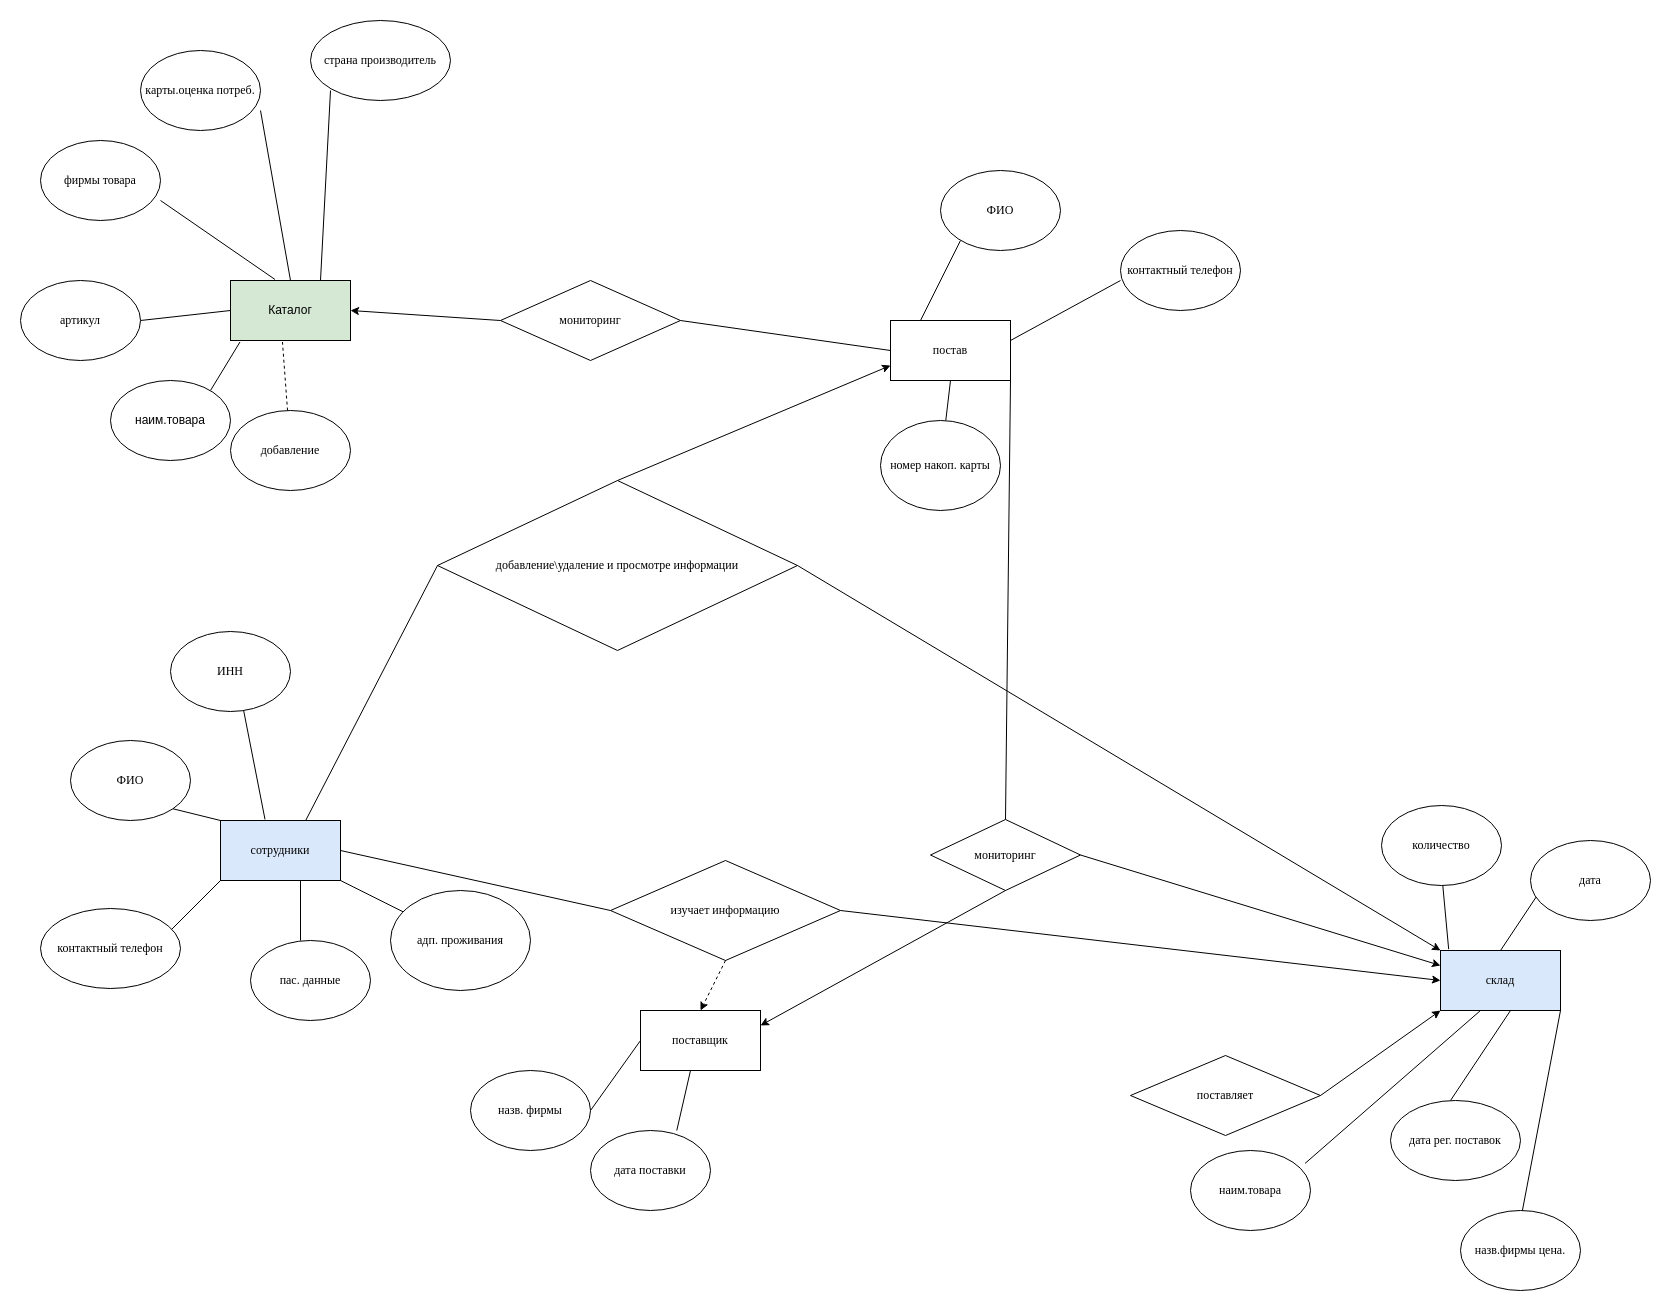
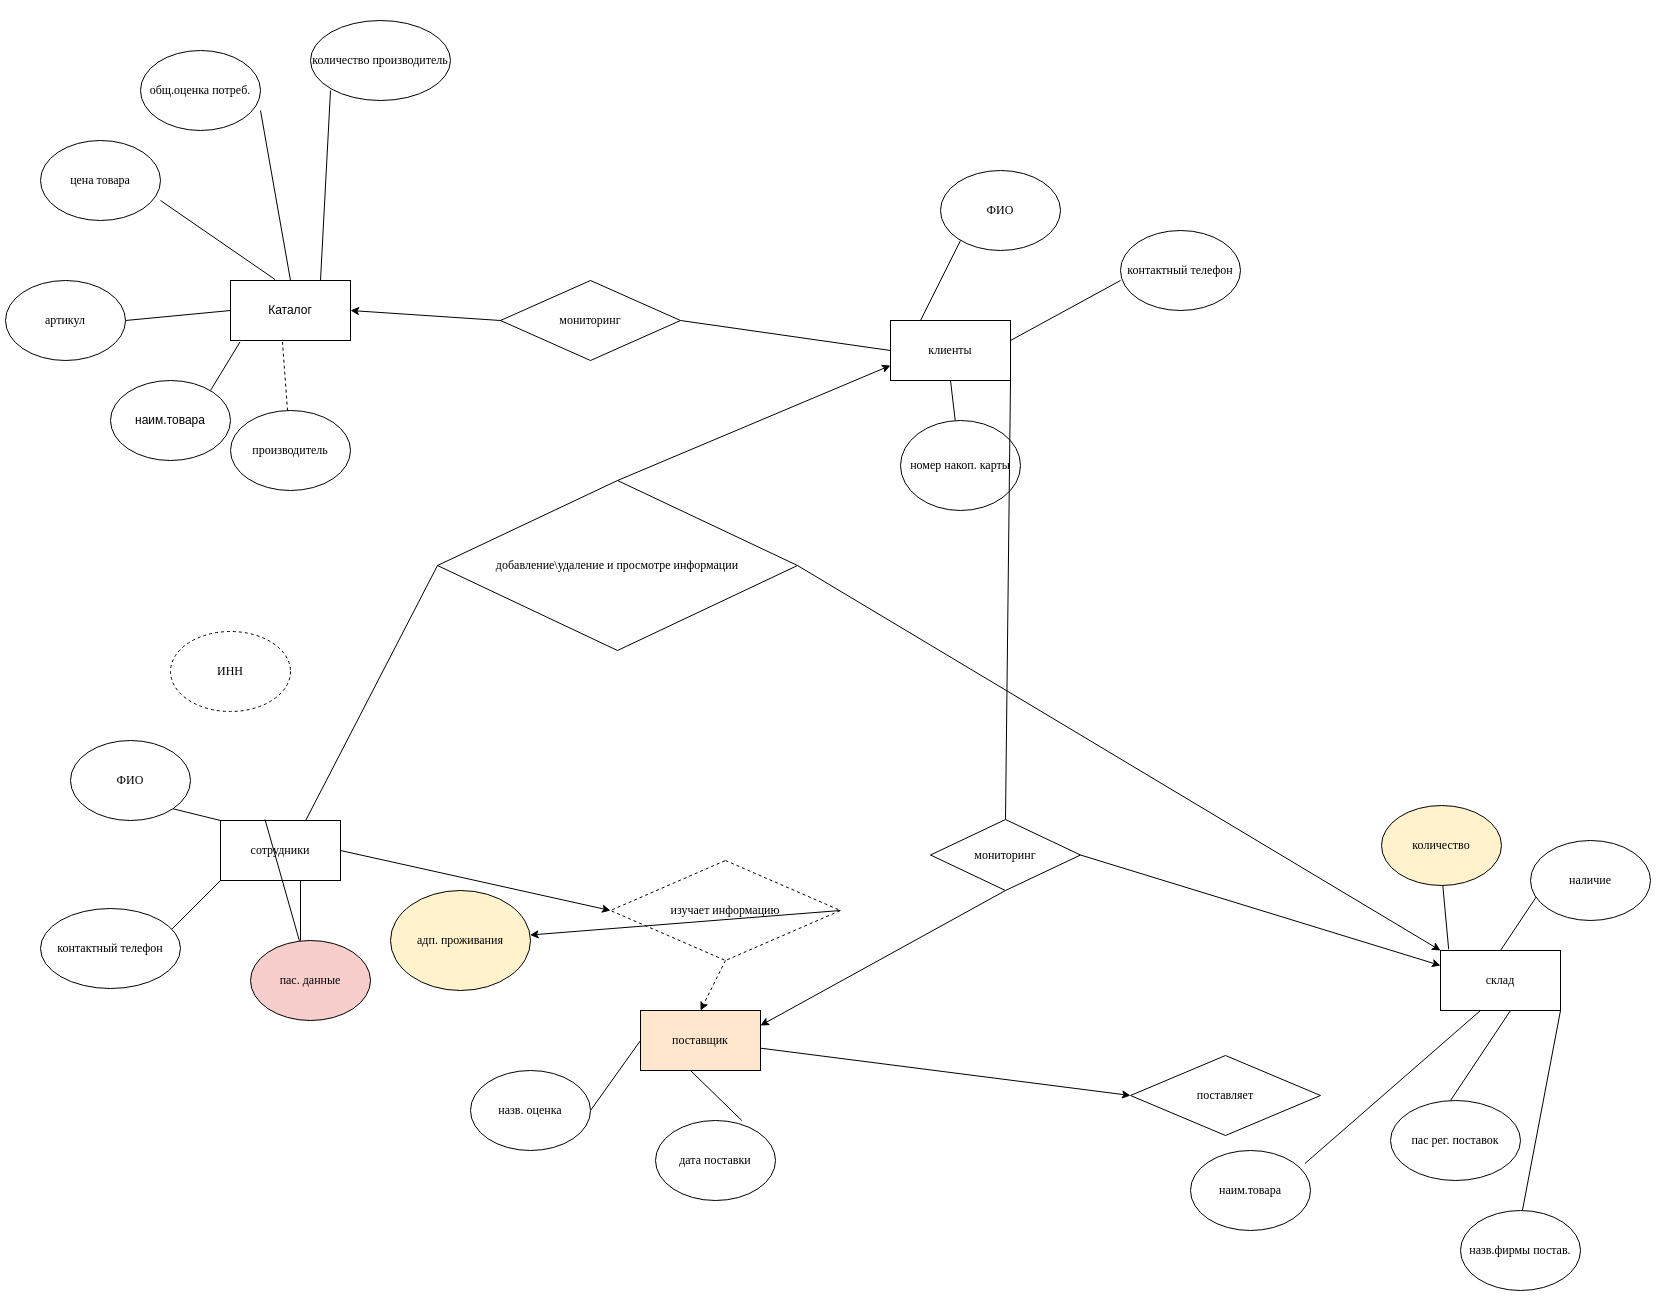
node "страна производитель": label "страна производитель" -> "количество производитель"
node "карты.оценка потреб.": label "карты.оценка потреб." -> "общ.оценка потреб."
node "фирмы товара": label "фирмы товара" -> "цена товара"
node "Каталог": fillcolor #d5e8d4 -> #ffffff
node "артикул": moved (81, 321) -> (66, 321)
node "постав": label "постав" -> "клиенты"
node "добавление": label "добавление" -> "производитель"
node "номер накоп. карты": moved (941, 466) -> (961, 466)
node "ИНН": style solid -> dashed
edge "ИНН" -- "сотрудники": now "пас. данные" -- "сотрудники"
node "количество": fillcolor #ffffff -> #fff2cc
node "сотрудники": fillcolor #dae8fc -> #ffffff
node "дата": label "дата" -> "наличие"
edge "сотрудники" -- "адп. проживания": removed
edge "сотрудники" -- "изучает информацию": arrowhead none -> classic
node "изучает информацию": style solid -> dashed
node "адп. проживания": fillcolor #ffffff -> #fff2cc
edge "изучает информацию" -> "склад": now "изучает информацию" -> "адп. проживания"
node "пас. данные": fillcolor #ffffff -> #f8cecc
node "склад": fillcolor #dae8fc -> #ffffff
node "поставщик": fillcolor #ffffff -> #ffe6cc
edge "поставляет" -> "склад": removed
edge "поставщик" -> "поставляет": added
node "назв. фирмы": label "назв. фирмы" -> "назв. оценка"
node "дата рег. поставок": label "дата рег. поставок" -> "пас рег. поставок"
node "дата поставки": moved (651, 1171) -> (716, 1161)
node "назв.фирмы цена.": label "назв.фирмы цена." -> "назв.фирмы постав."
